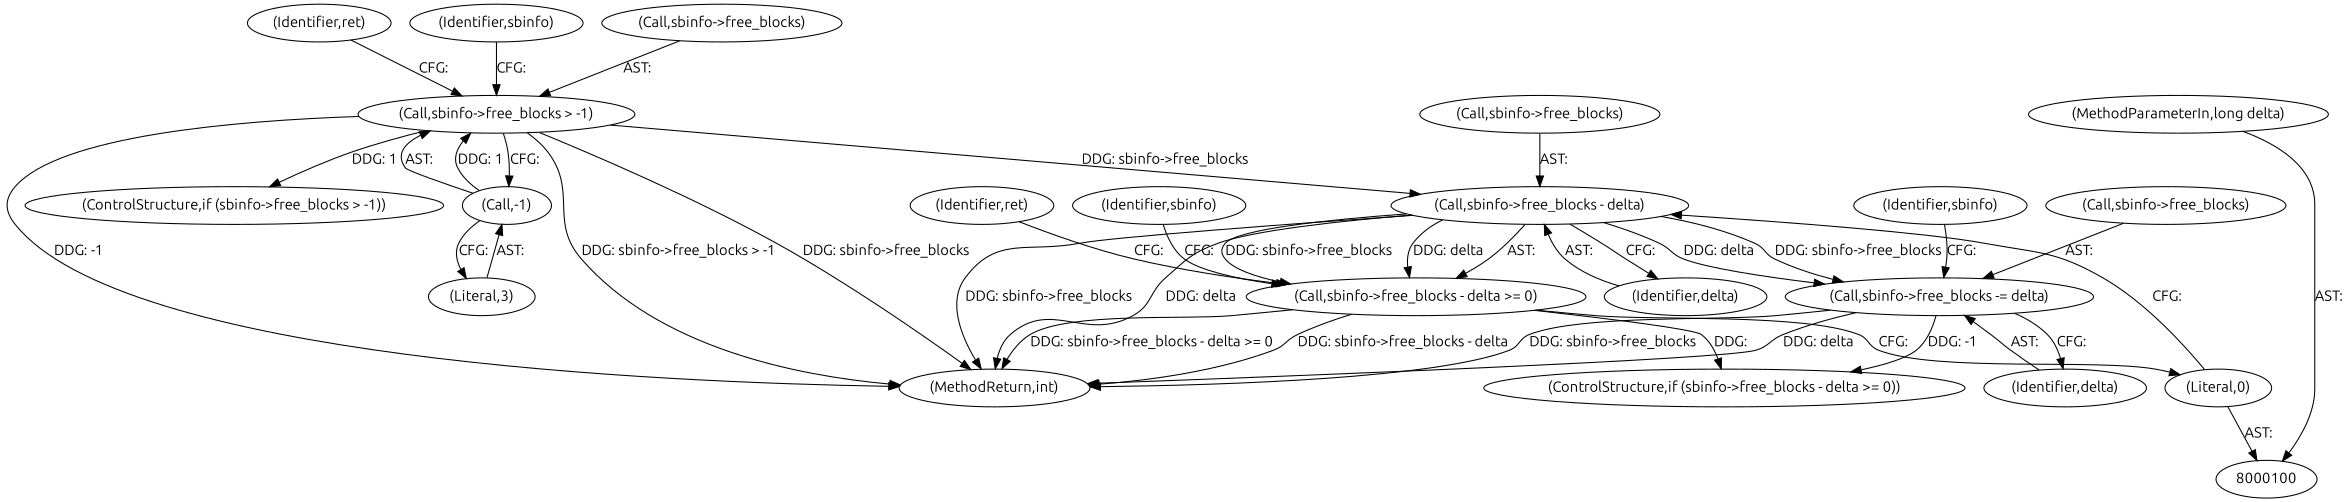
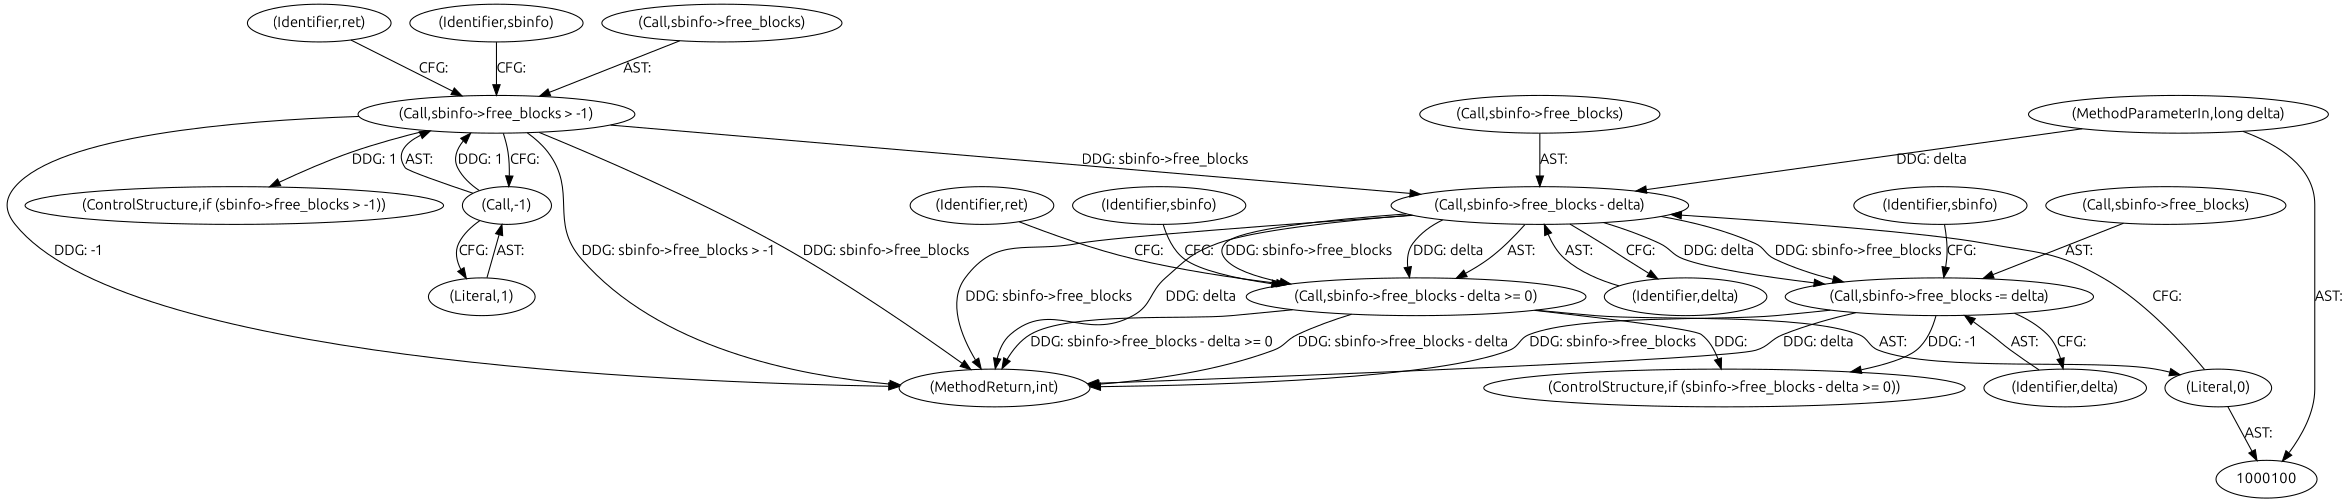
edge "(MethodParameterIn,long delta)" -> "(Call,sbinfo->free_blocks - delta)": added, label "DDG: delta"
node "(Literal,3)": label "(Literal,3)" -> "(Literal,1)"
edge "(Call,sbinfo->free_blocks - delta >= 0)" -> "(Literal,0)": label "CFG: " -> "AST: "
node "8000100": label "8000100" -> "1000100"
